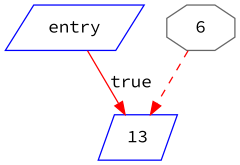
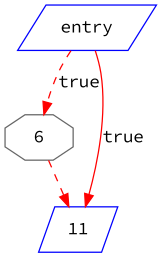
edge "entry" -> "6": added, label "true"
node "13": label "13" -> "11"
